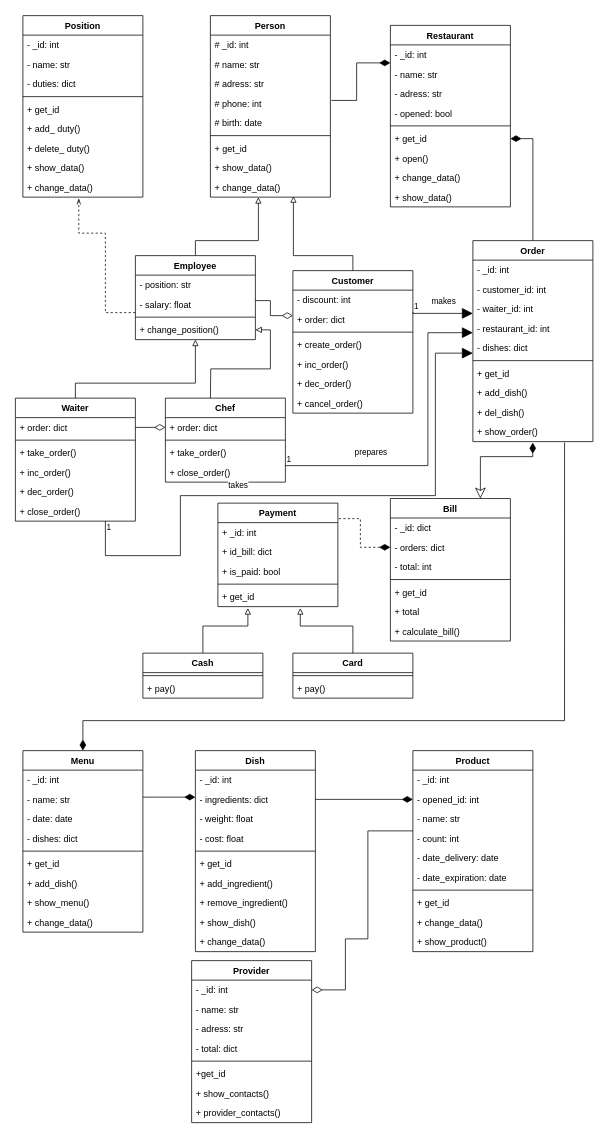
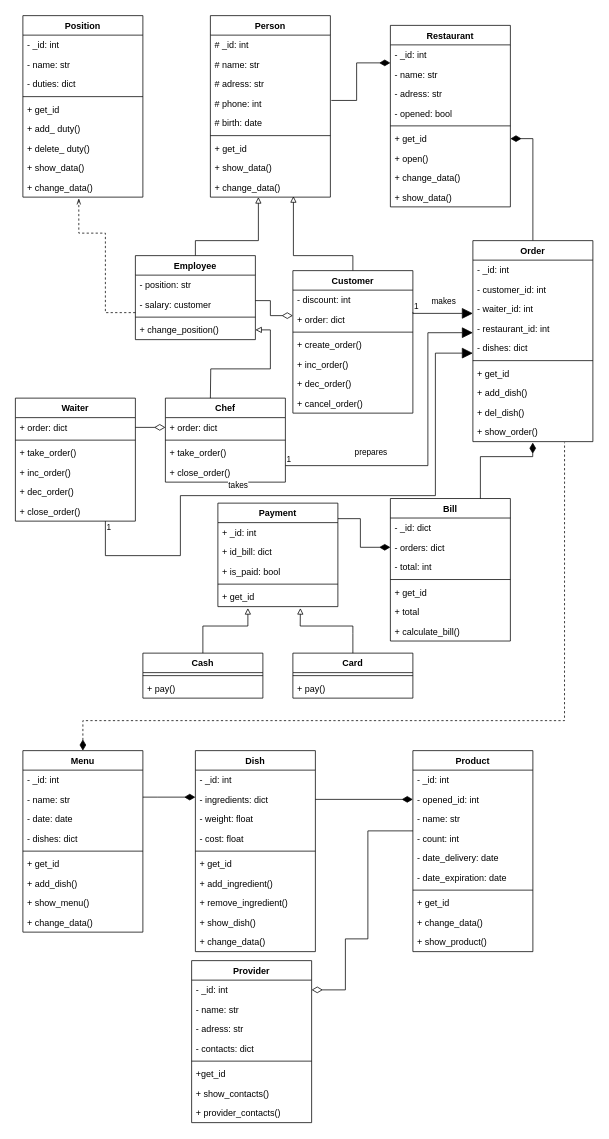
node "- salary: float": label "- salary: float" -> "- salary: customer"
edge "Waiter" -> "Employee": removed
edge "+ show_order()" -- "Bill": arrowhead classic -> none
edge "Payment" -> "- orders: dict": style dashed -> solid
edge "+ show_order()" -> "Menu": style solid -> dashed
node "- total: dict": label "- total: dict" -> "- contacts: dict"
